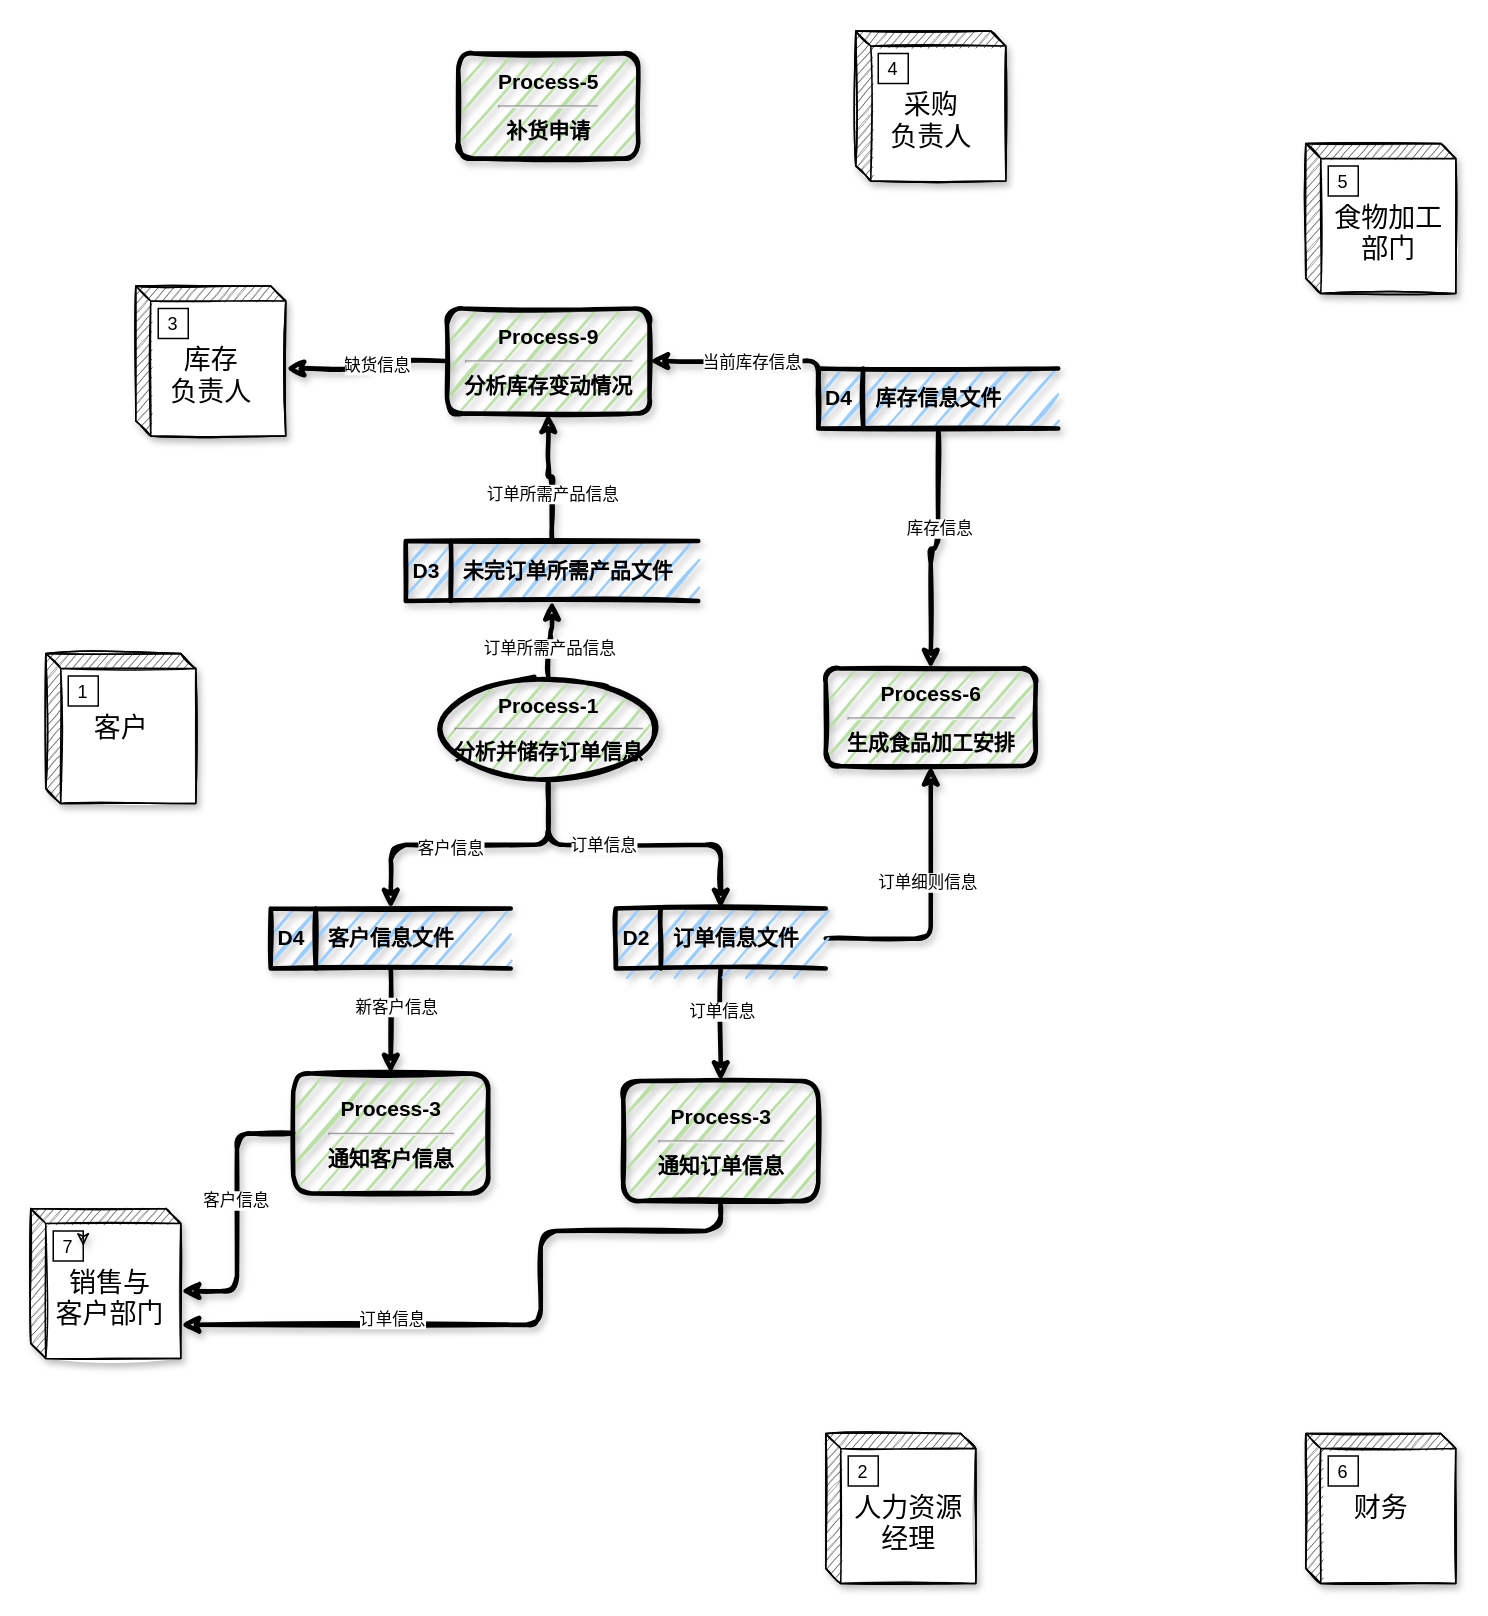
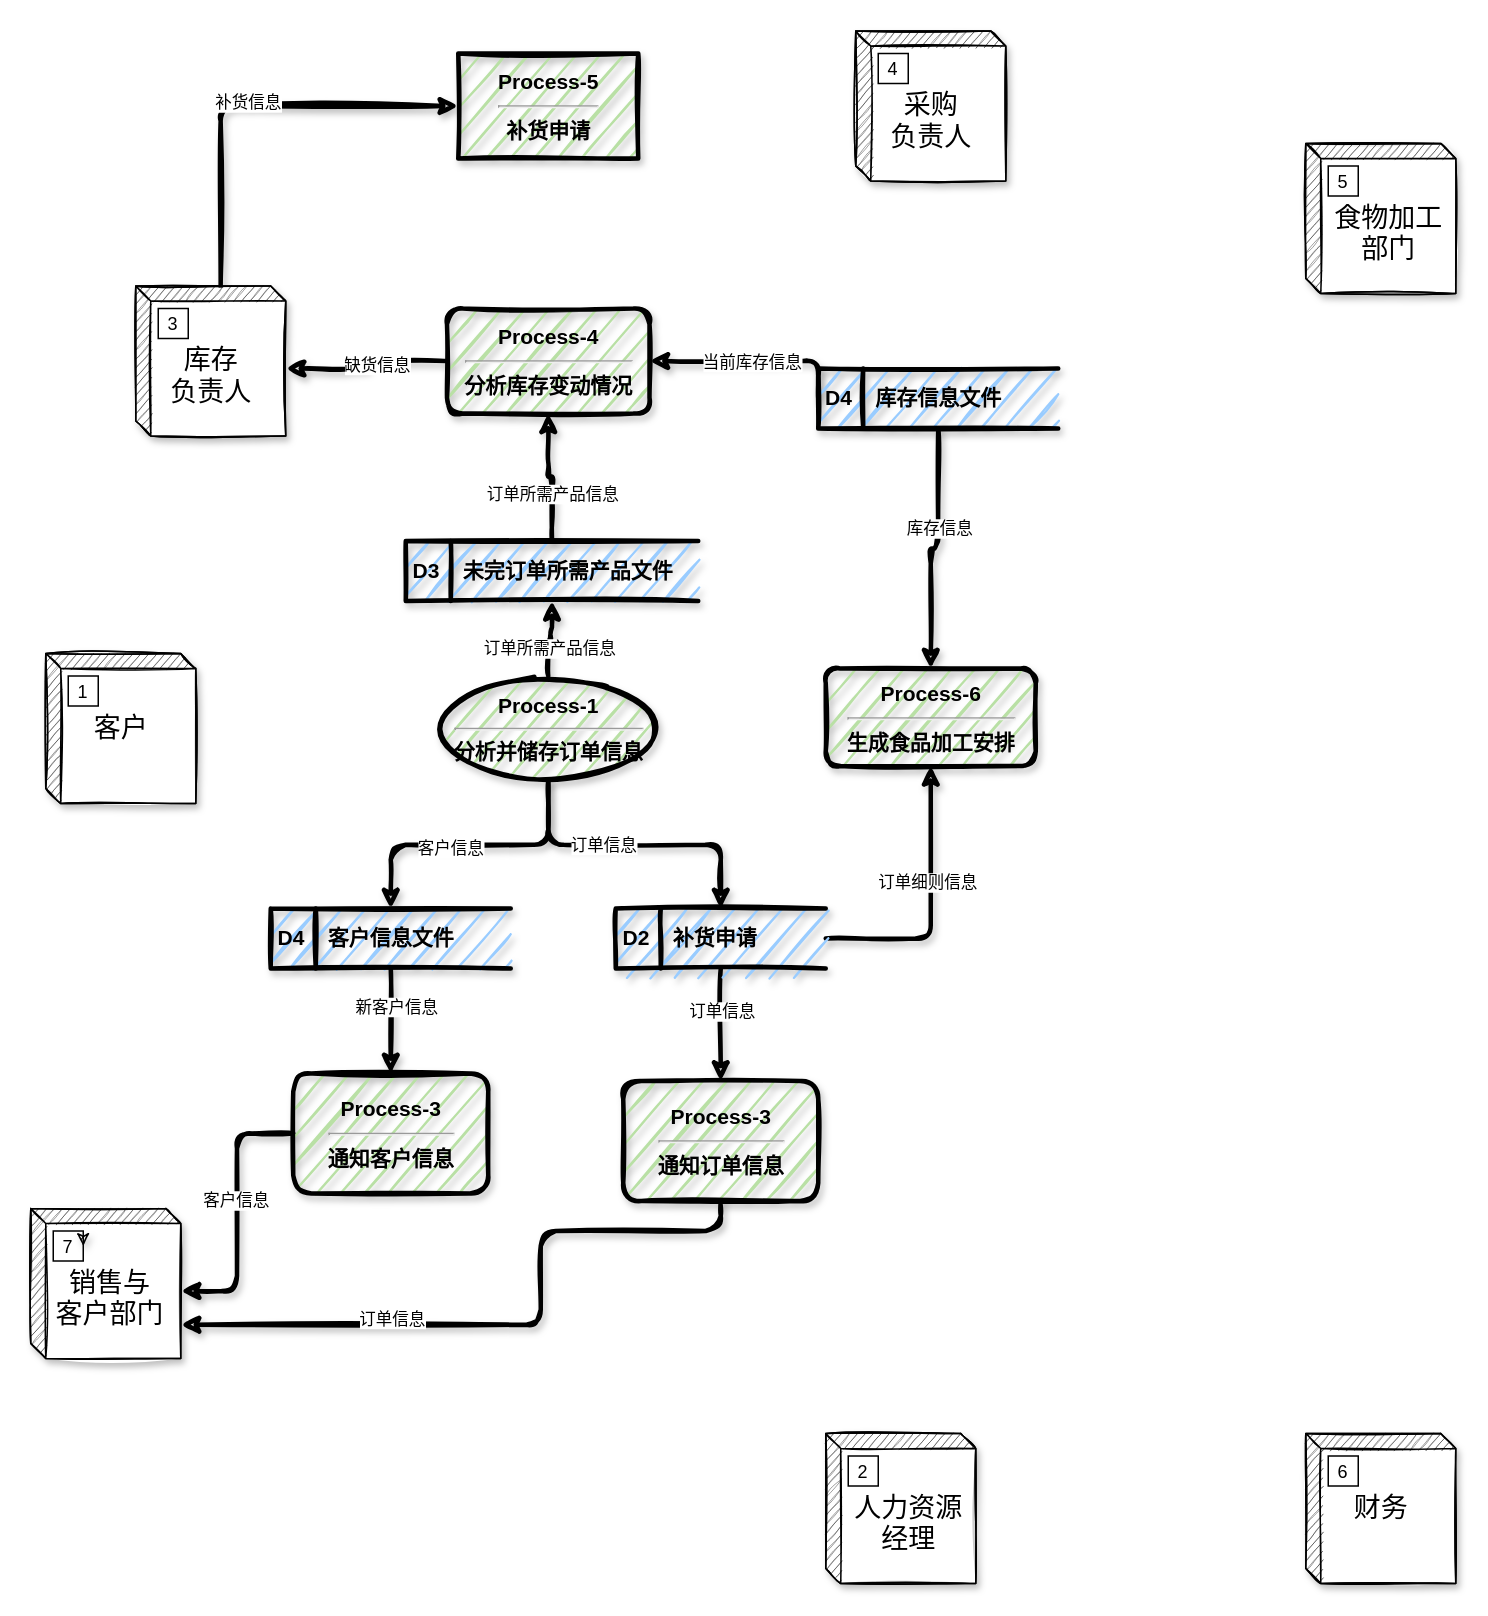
edge "库存 负责人" -> "Process-5补货申请": added, label "补货信息"
node "Process-5补货申请": shape rounded rectangle -> rectangle
node "Process-9分析库存变动情况": label "Process-9分析库存变动情况" -> "Process-4分析库存变动情况"
node "D2 订单信息文件": label "D2 订单信息文件" -> "D2 补货申请"
